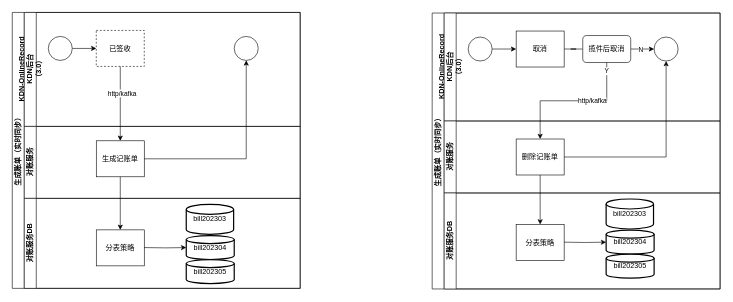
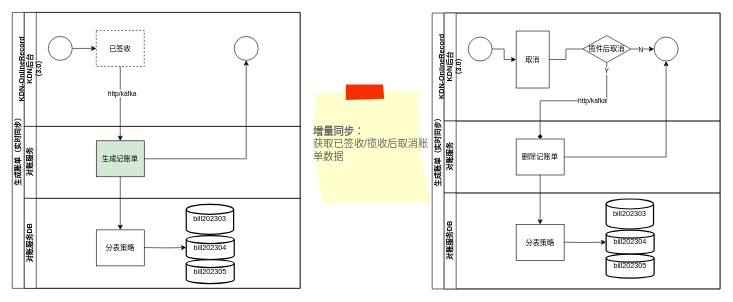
node "取消": size 48x36 -> 33x57
node "揽件后取消": shape rounded rectangle -> diamond
edge "揽件后取消" -> "删除记账单": arrowhead classic -> diamond
node "增量同步： 获取已签收/揽收后取消账单数据": added
node "生成记账单": fillcolor #ffffff -> #d5e8d4
